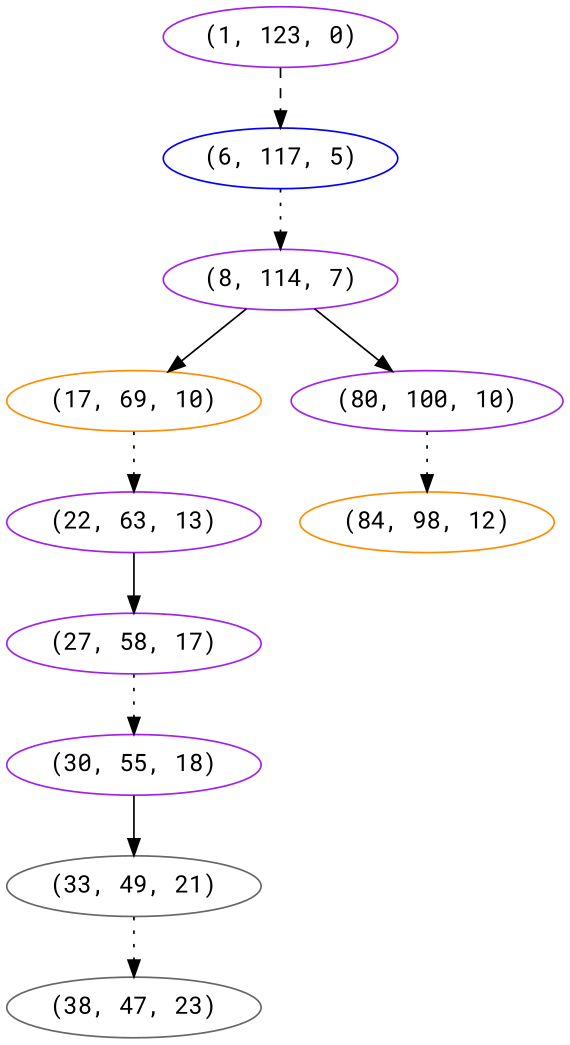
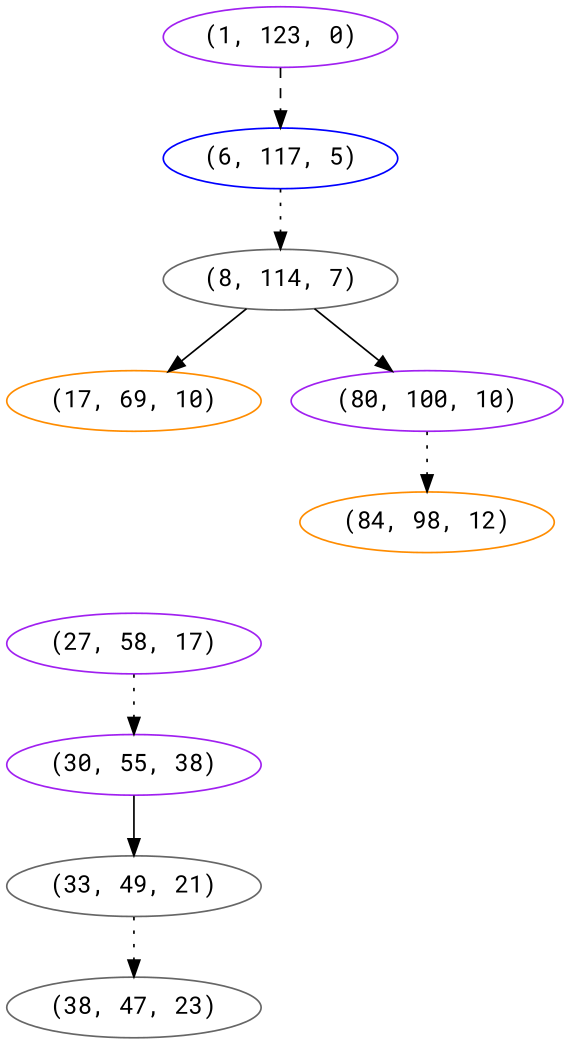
node "(8, 114, 7)": color purple -> gray40
node "(22, 63, 13)": removed
node "(30, 55, 18)": label "(30, 55, 18)" -> "(30, 55, 38)"
